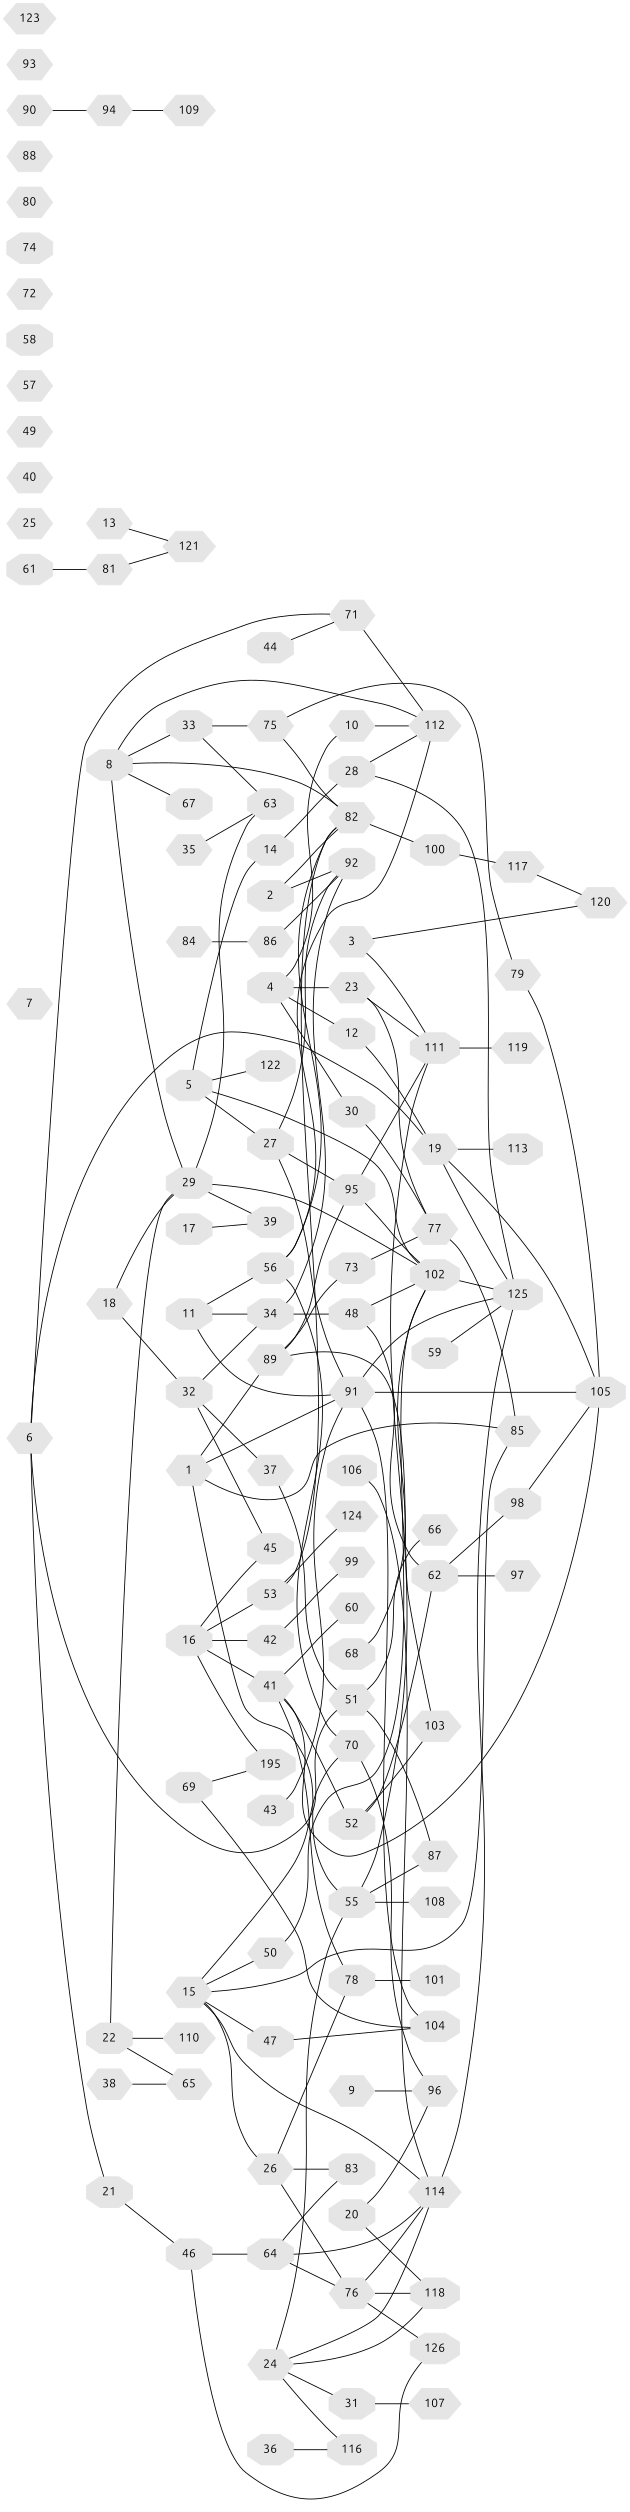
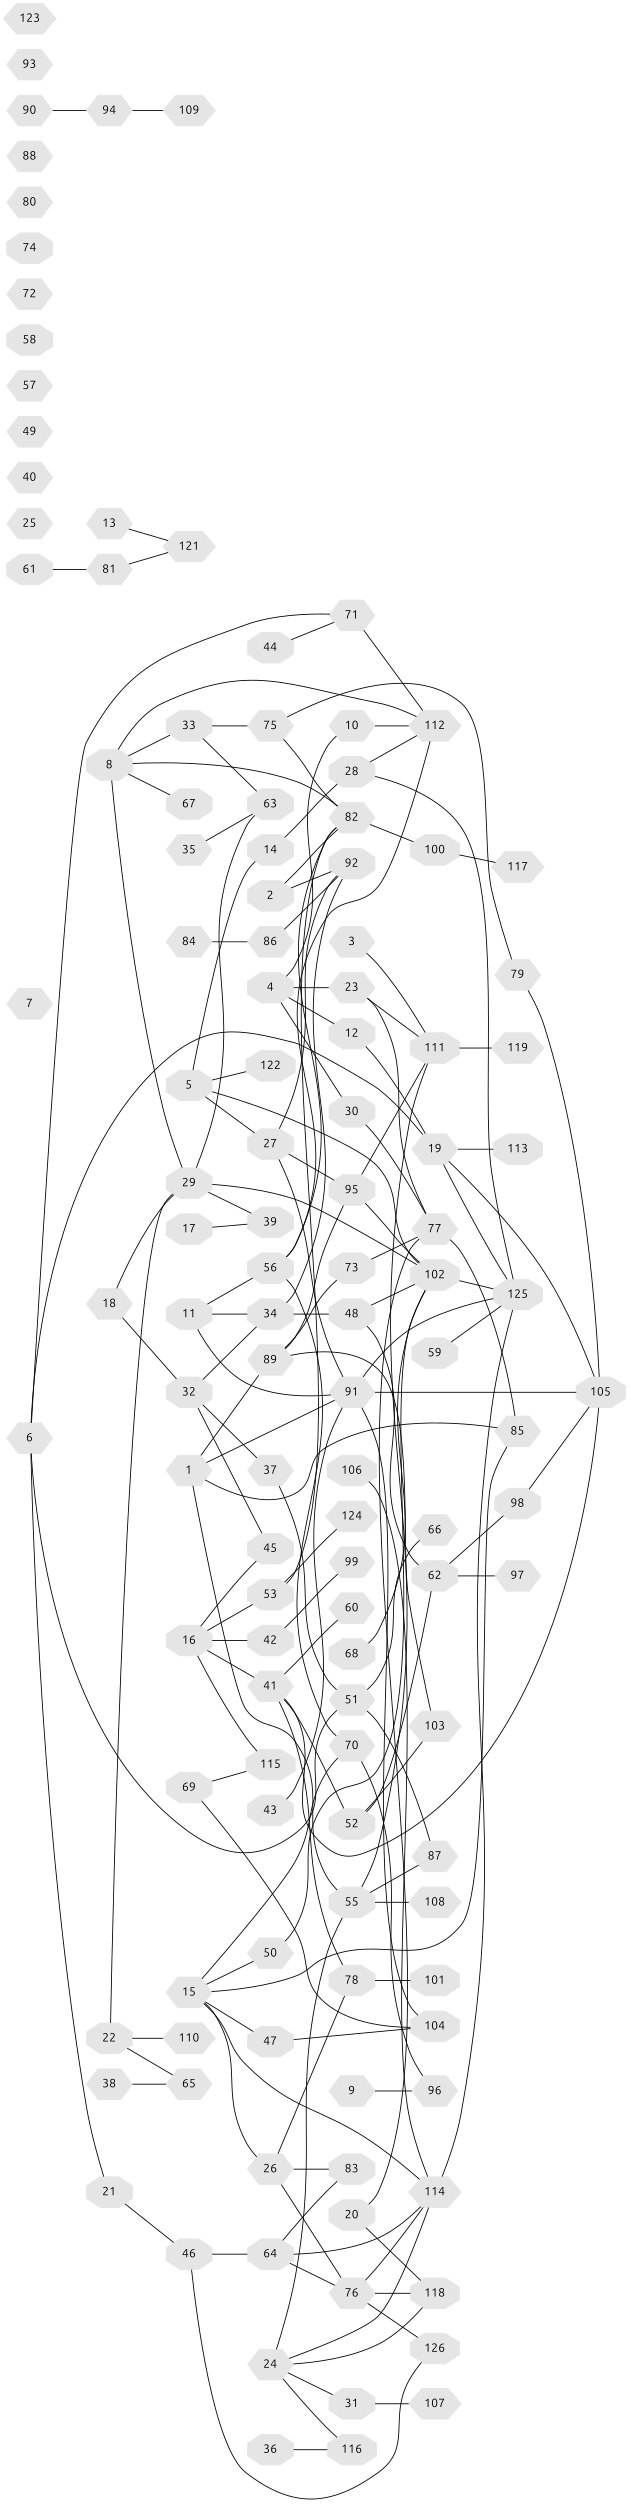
node "120": removed
node "195": label "195" -> "115"
edge "96" -- "20": now "77" -- "20"
